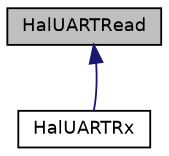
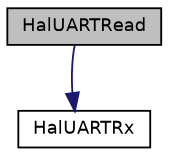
edge "HalUARTRx" -> "HalUARTRead": reversed
